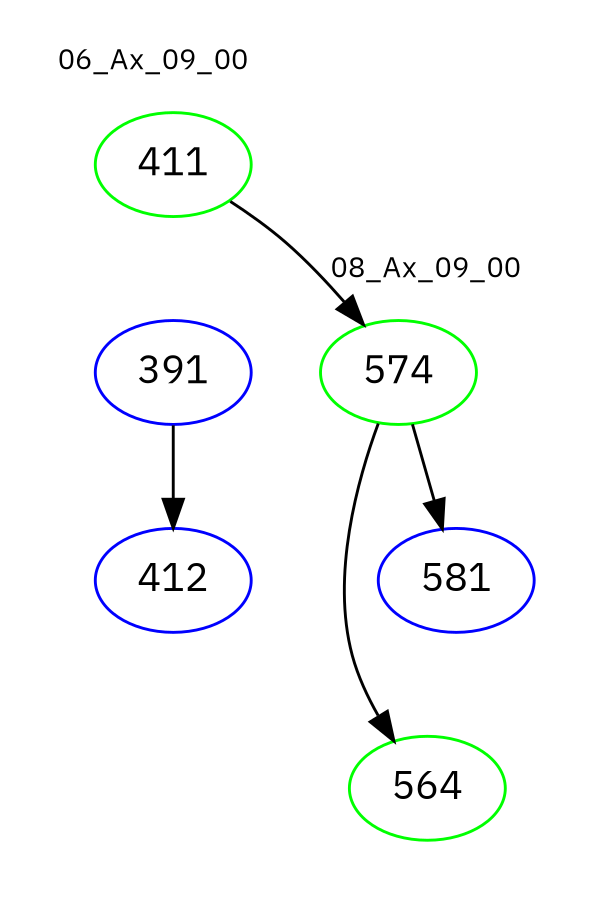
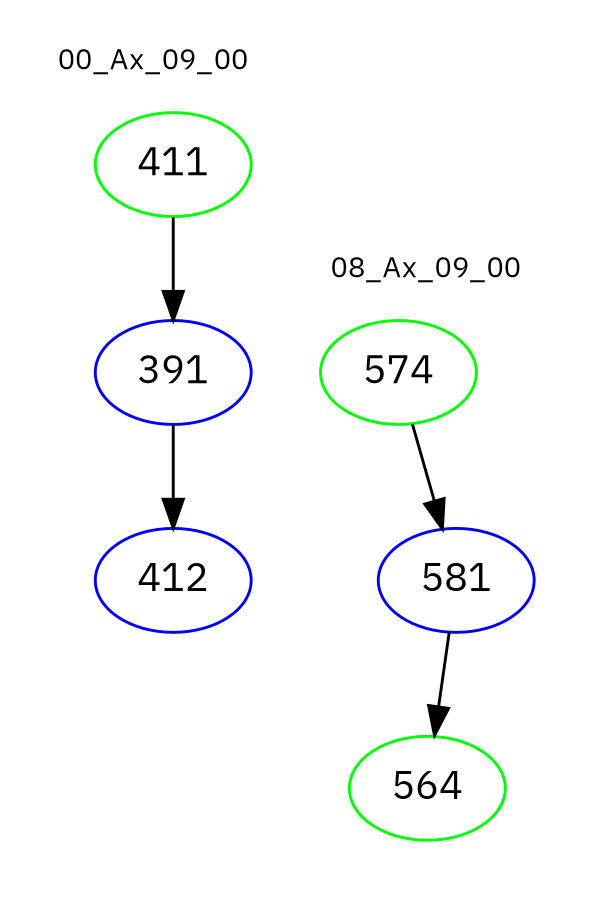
cluster "06_Ax_09_00": label "06_Ax_09_00" -> "00_Ax_09_00"
edge "411" -> "574": now "411" -> "391"
edge "574" -> "564": now "581" -> "564"
